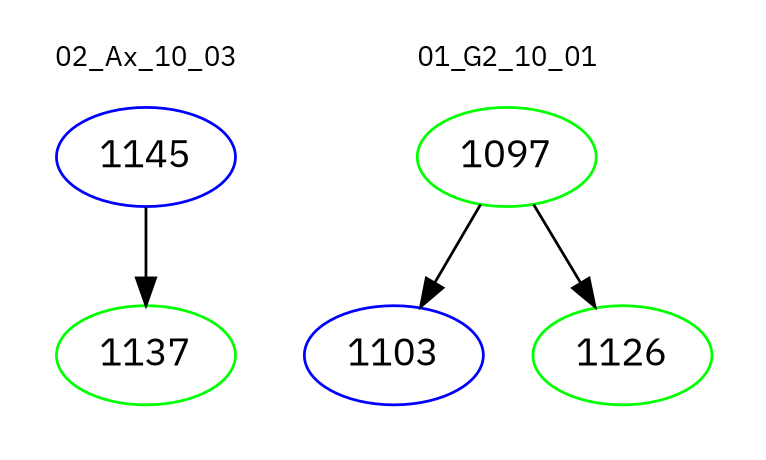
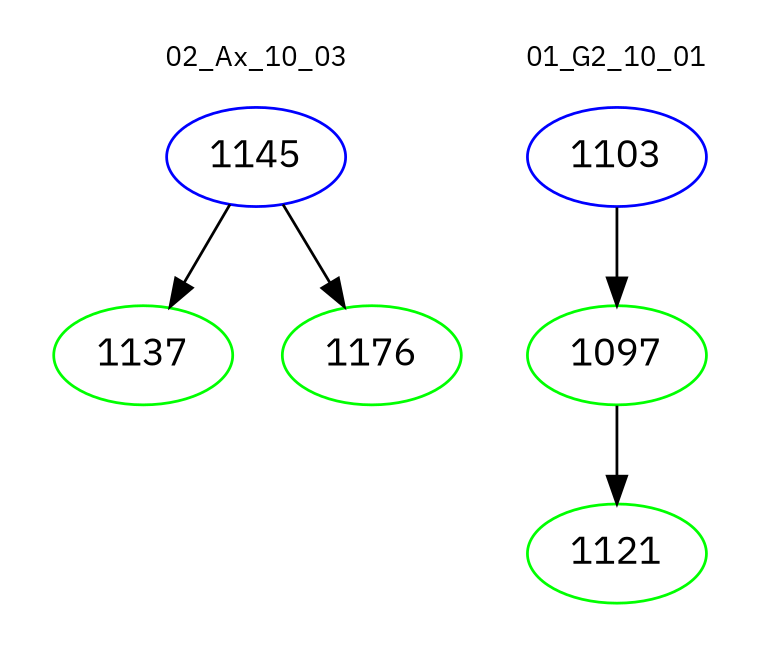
edge "1097" -> "1103": reversed
node "1176": added
node "1126": label "1126" -> "1121"
